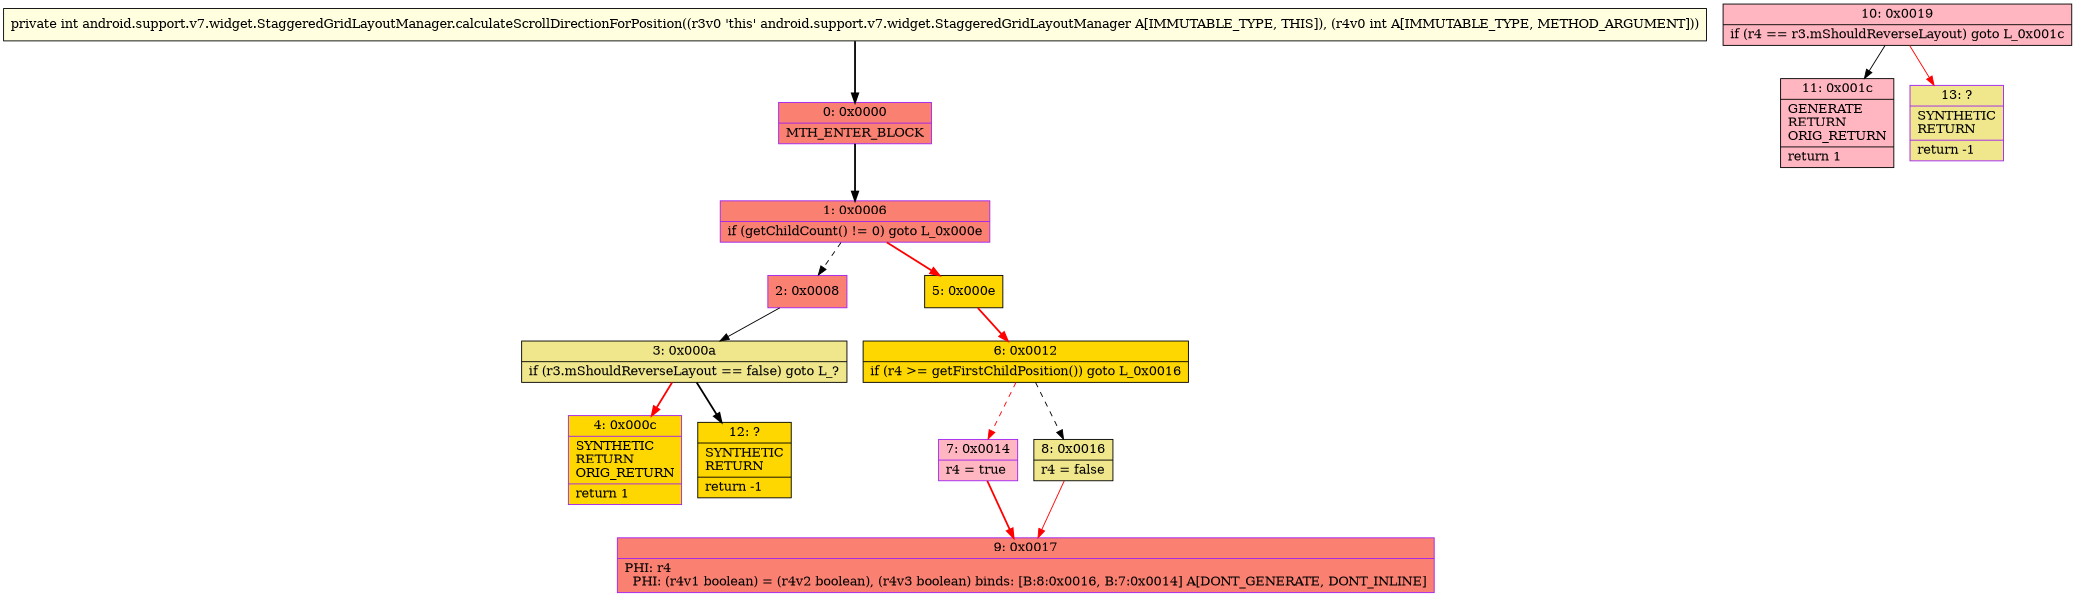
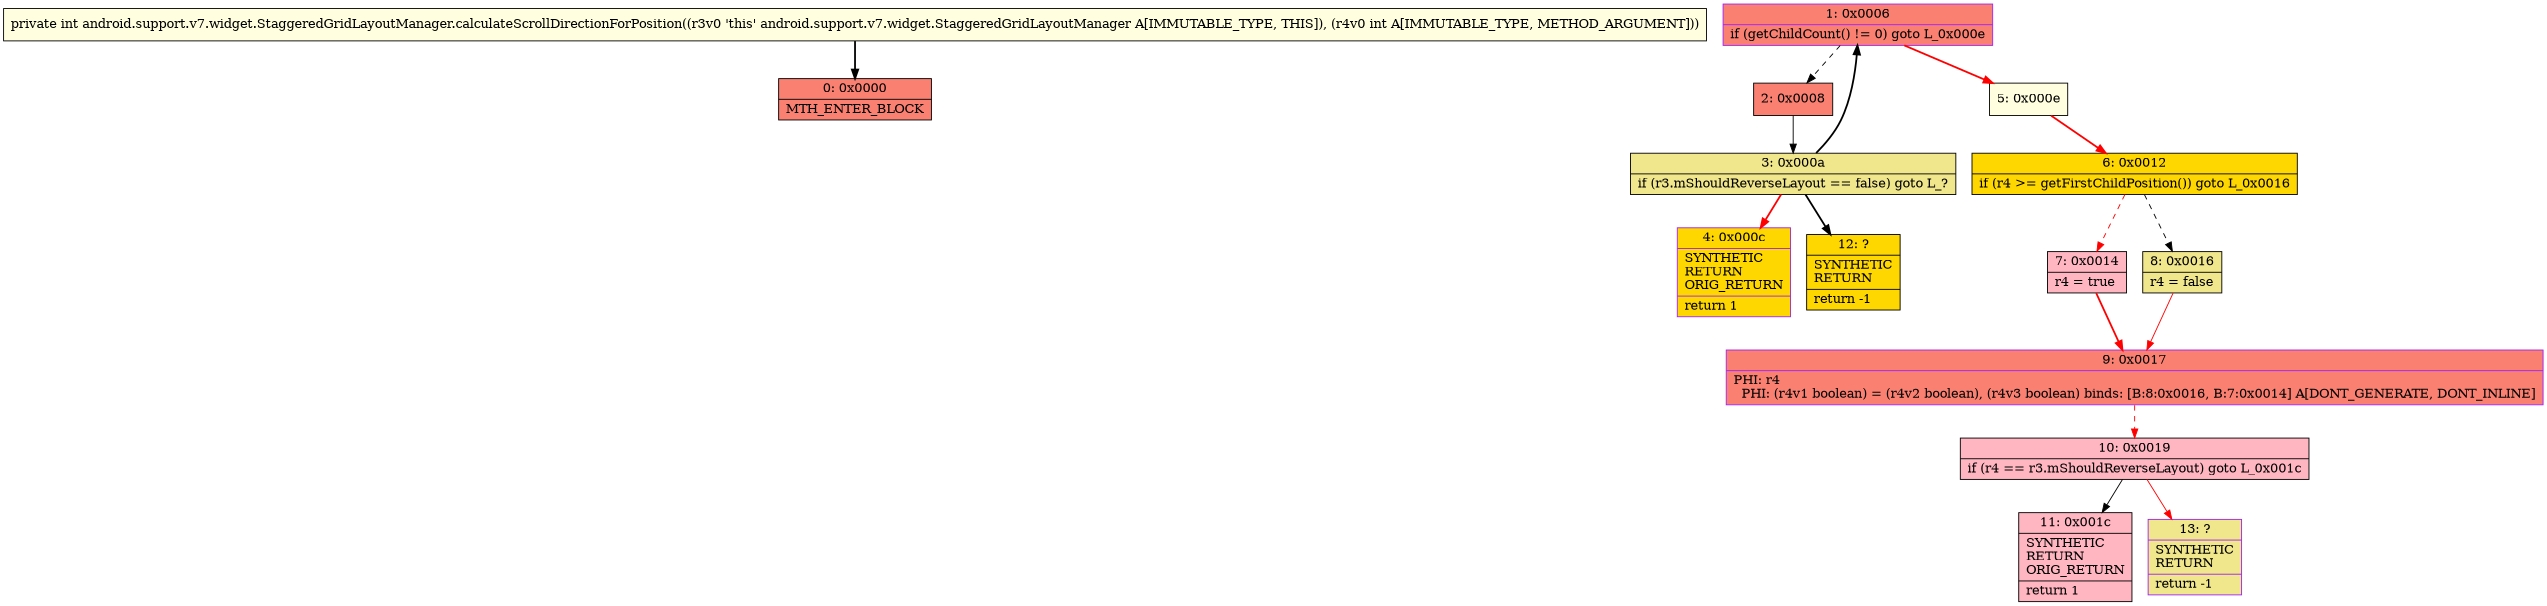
node "11: 0x001c": text "GENERATE" -> "SYNTHETIC"
node "0: 0x0000": color purple -> black
edge "0: 0x0000" -> "1: 0x0006": now "3: 0x000a" -> "1: 0x0006"
node "2: 0x0008": color purple -> black
node "5: 0x000e": fillcolor gold -> lightyellow
edge "9: 0x0017" -> "10: 0x0019": added
node "7: 0x0014": color purple -> black
